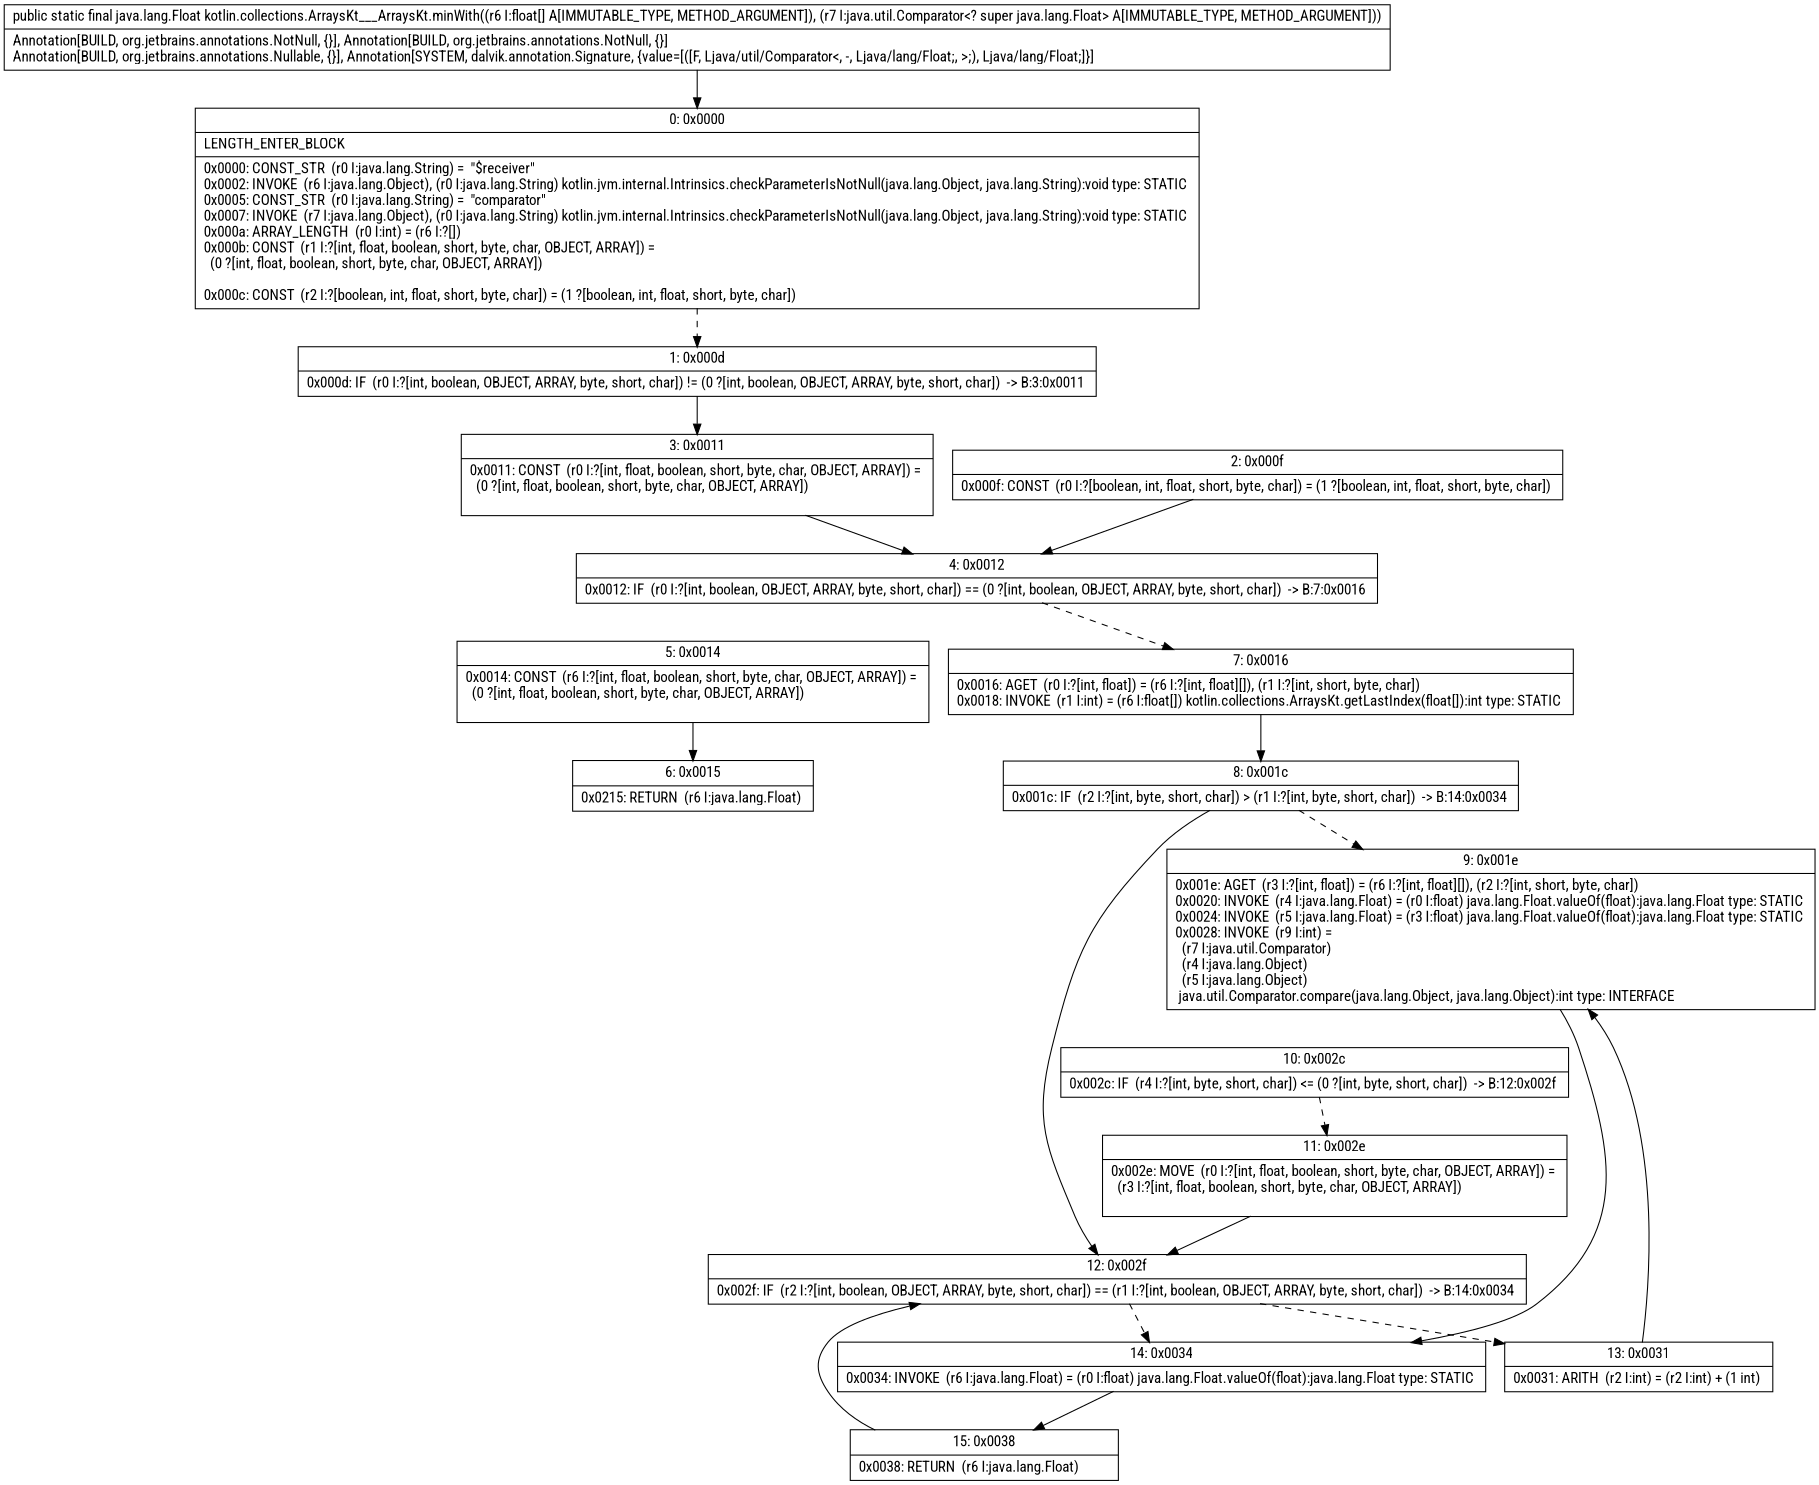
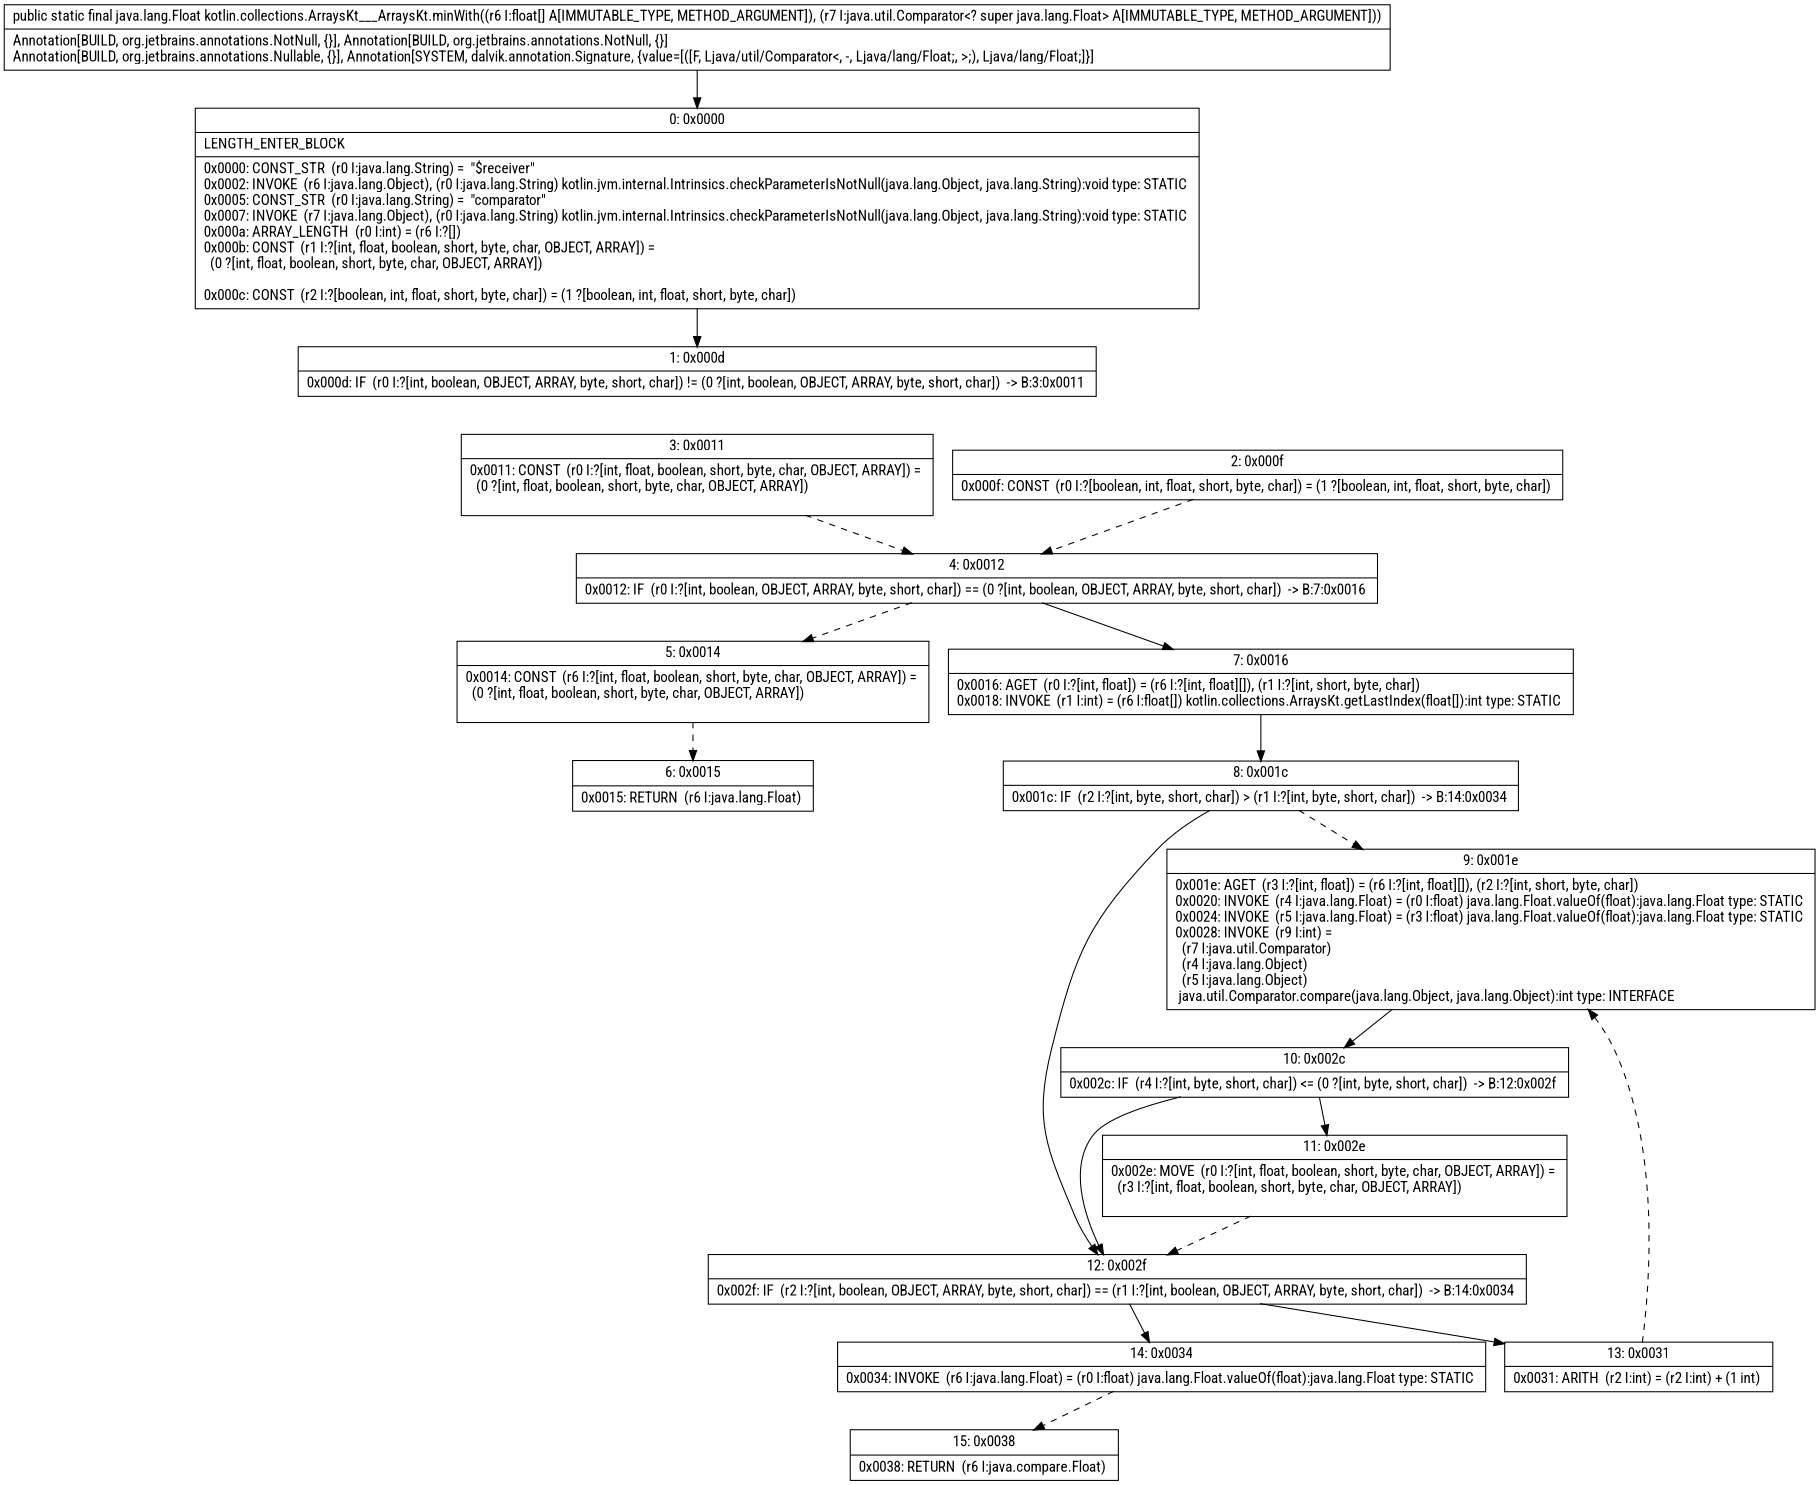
edge "0: 0x0000" -> "1: 0x000d": style dashed -> solid
edge "1: 0x000d" -> "3: 0x0011": removed
edge "2: 0x000f" -> "4: 0x0012": style solid -> dashed
edge "3: 0x0011" -> "4: 0x0012": style solid -> dashed
edge "4: 0x0012" -> "5: 0x0014": added
edge "4: 0x0012" -> "7: 0x0016": style dashed -> solid
edge "5: 0x0014" -> "6: 0x0015": style solid -> dashed
node "6: 0x0015": text "0x0215: RETURN  (r6 I:java.lang.Float)" -> "0x0015: RETURN  (r6 I:java.lang.Float)"
edge "10: 0x002c" -> "11: 0x002e": style dashed -> solid
edge "13: 0x0031" -> "9: 0x001e": style solid -> dashed
edge "9: 0x001e" -> "14: 0x0034": now "9: 0x001e" -> "10: 0x002c"
edge "11: 0x002e" -> "12: 0x002f": style solid -> dashed
edge "12: 0x002f" -> "14: 0x0034": style dashed -> solid
edge "12: 0x002f" -> "13: 0x0031": style dashed -> solid
edge "15: 0x0038" -> "12: 0x002f": now "10: 0x002c" -> "12: 0x002f"
edge "14: 0x0034" -> "15: 0x0038": style solid -> dashed
node "15: 0x0038": text "0x0038: RETURN  (r6 I:java.lang.Float)" -> "0x0038: RETURN  (r6 I:java.compare.Float)"
